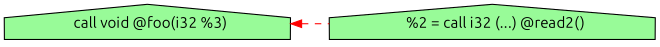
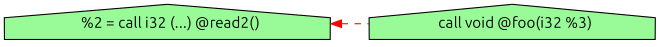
edge "%2 = call i32 (...) @read2()" -> "call void @foo(i32 %3)": reversed
